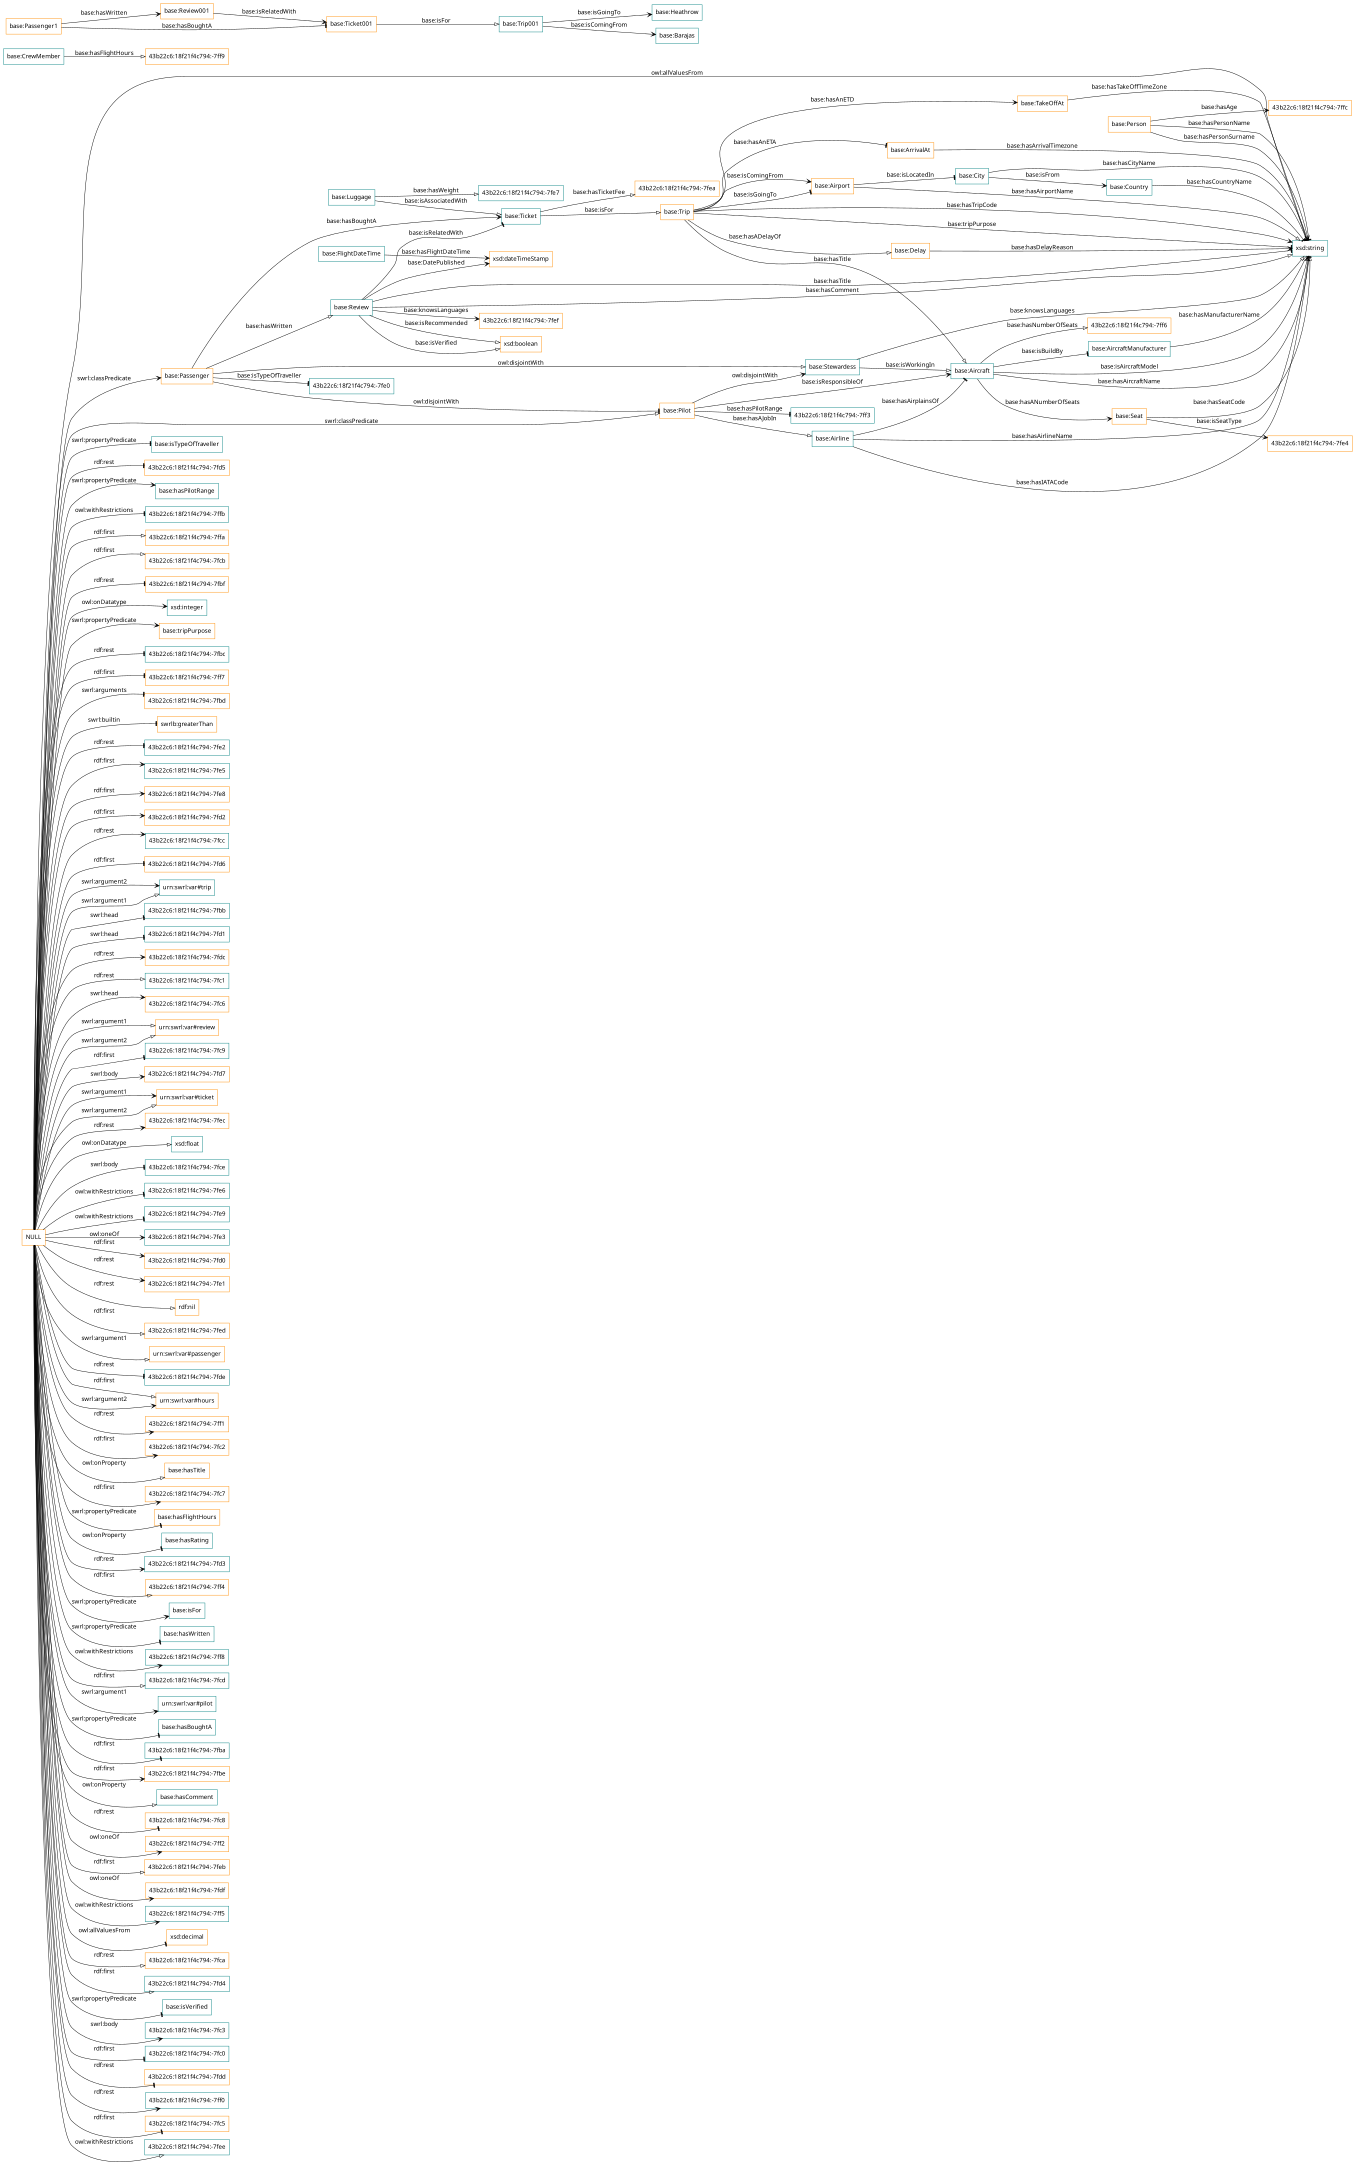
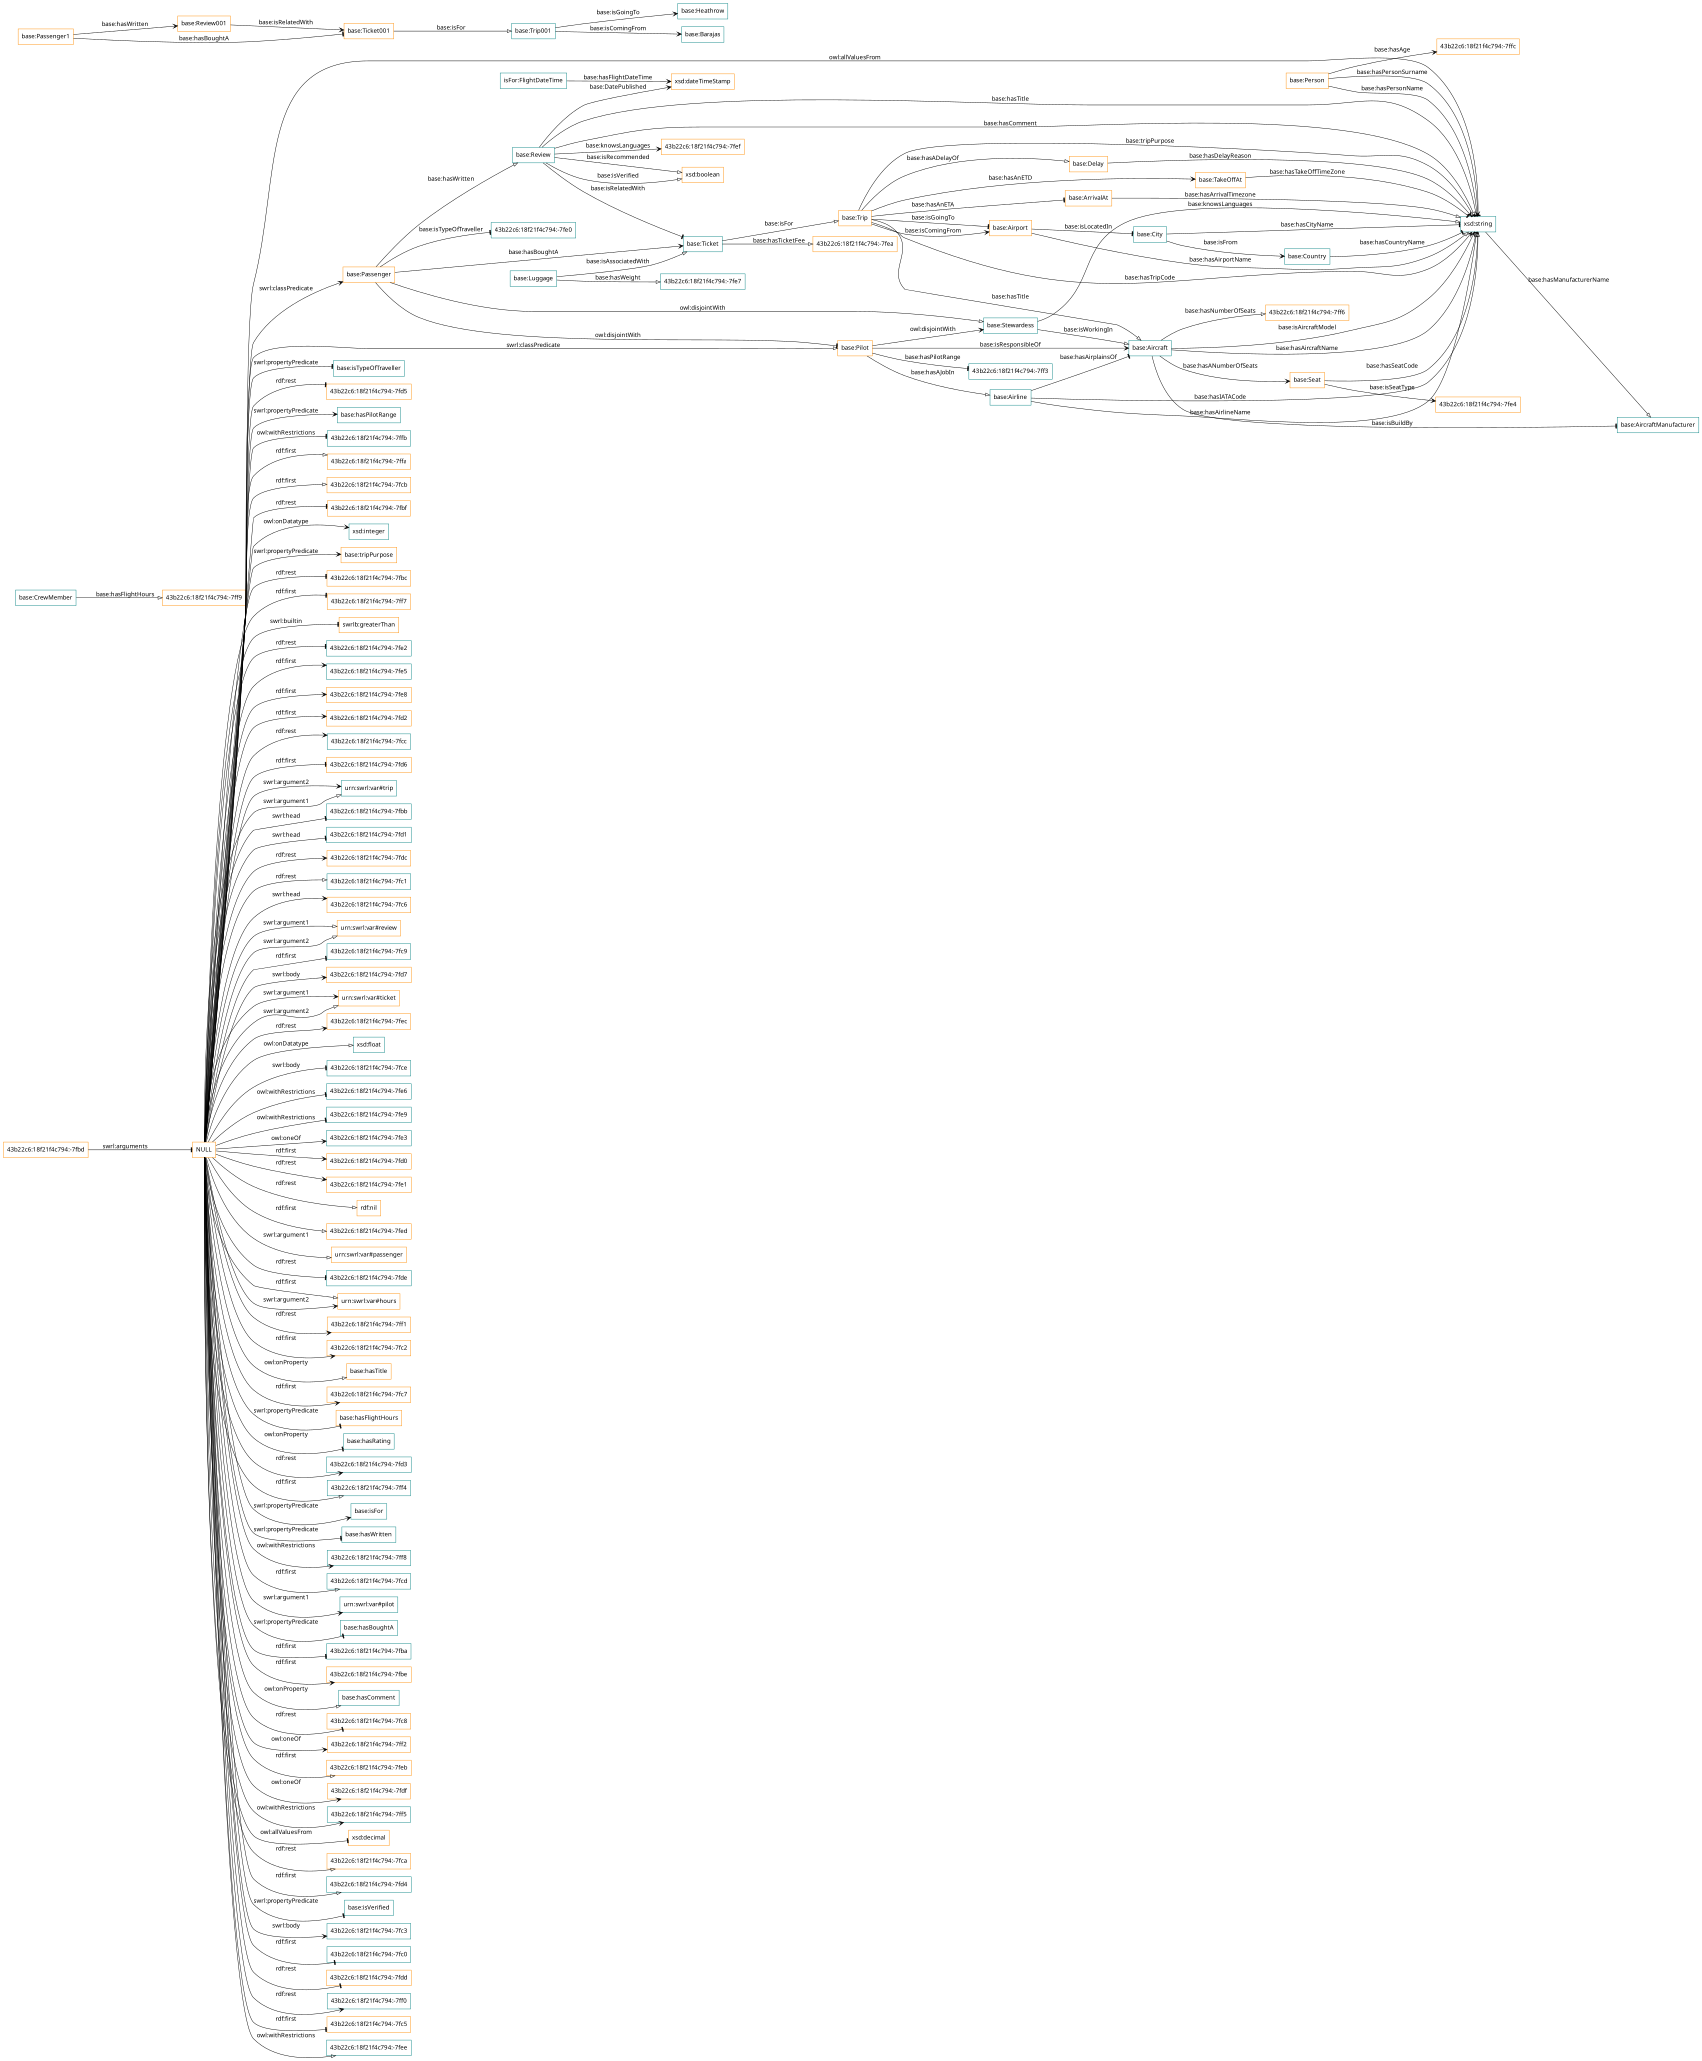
node "base:FlightDateTime": label "base:FlightDateTime" -> "isFor:FlightDateTime"
edge "base:AircraftManufacturer" -> "xsd:string": reversed
node "43b22c6:18f21f4c794:-7fbc": color teal -> darkorange
edge "NULL" -> "43b22c6:18f21f4c794:-7fbd": reversed
node "43b22c6:18f21f4c794:-7ff4": color darkorange -> teal
